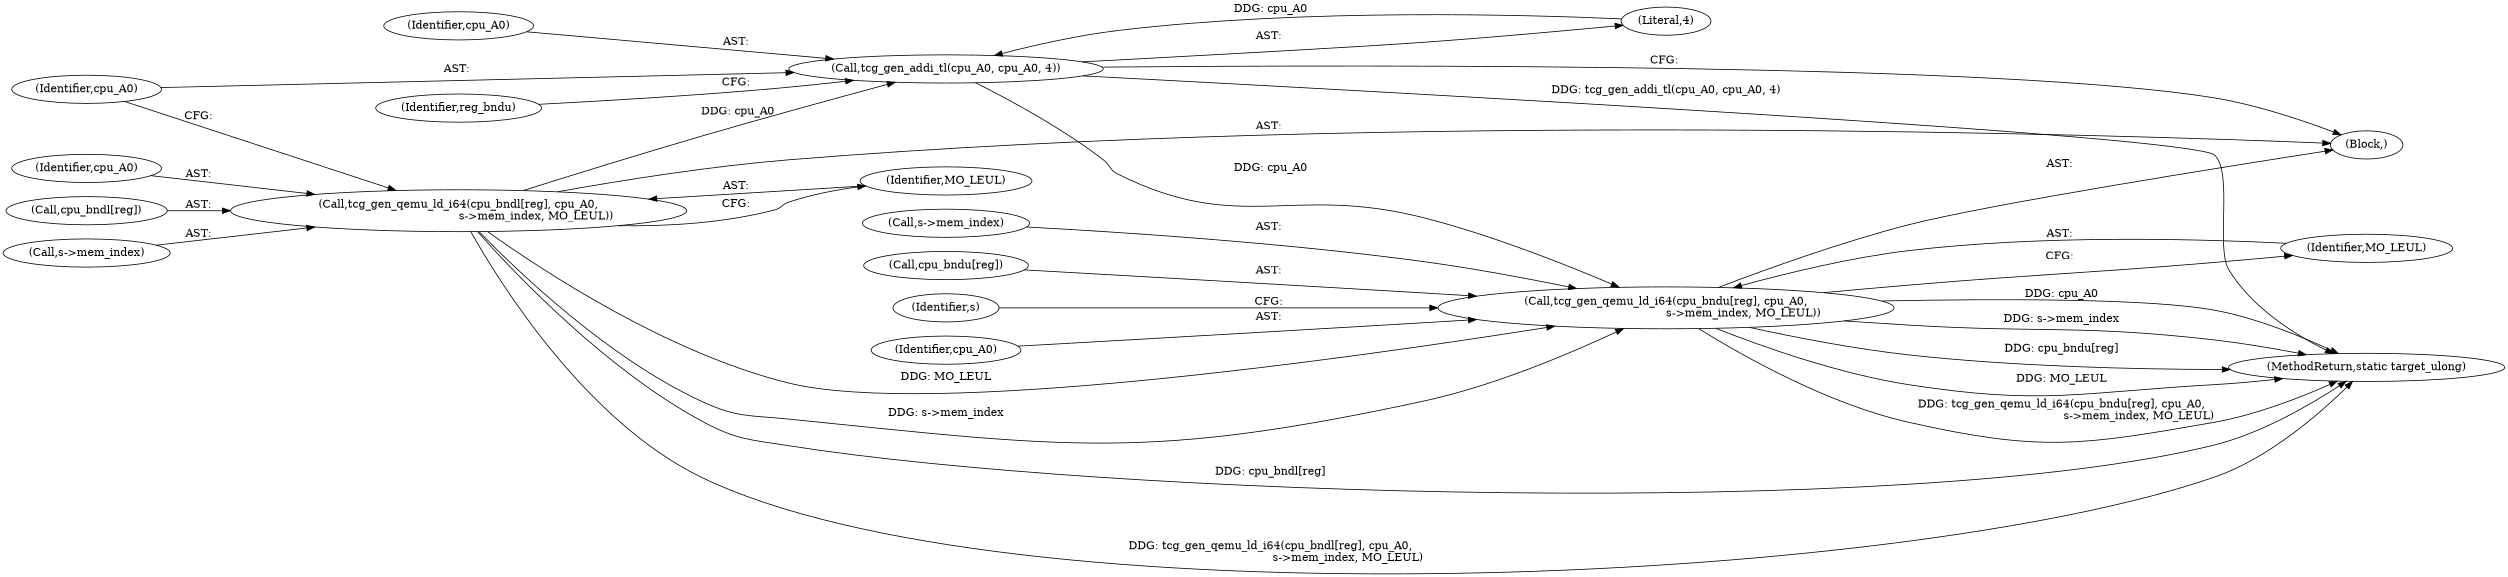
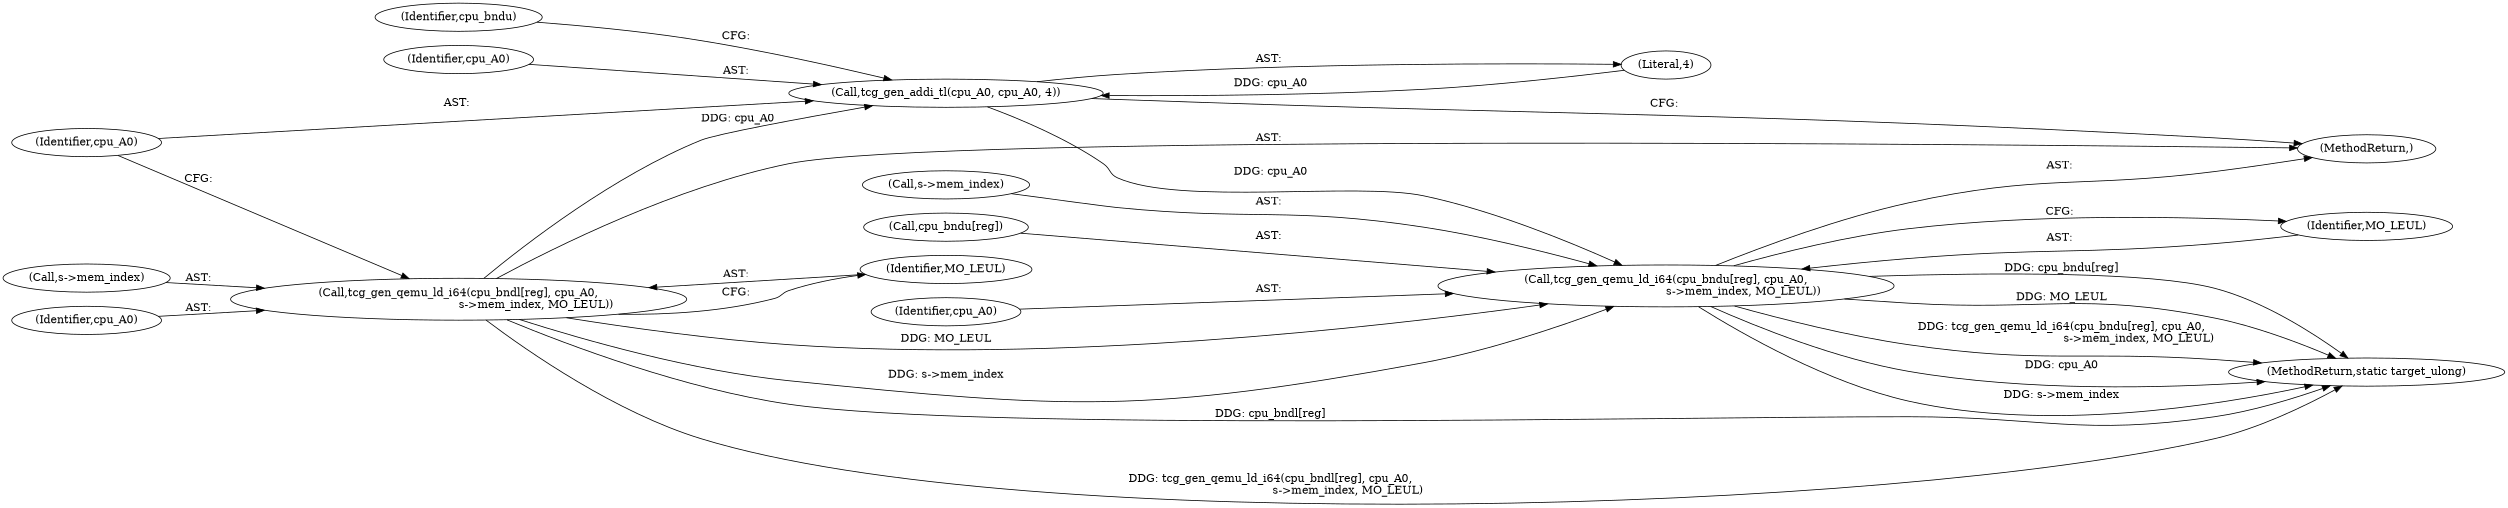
node "(Identifier,reg_bndu)": label "(Identifier,reg_bndu)" -> "(Identifier,cpu_bndu)"
edge "(Call,tcg_gen_addi_tl(cpu_A0, cpu_A0, 4))" -> "(MethodReturn,static target_ulong)": removed, label "DDG: tcg_gen_addi_tl(cpu_A0, cpu_A0, 4)"
node "(Block,)": label "(Block,)" -> "(MethodReturn,)"
node "(Call,cpu_bndl[reg])": removed
node "(Identifier,s)": removed
